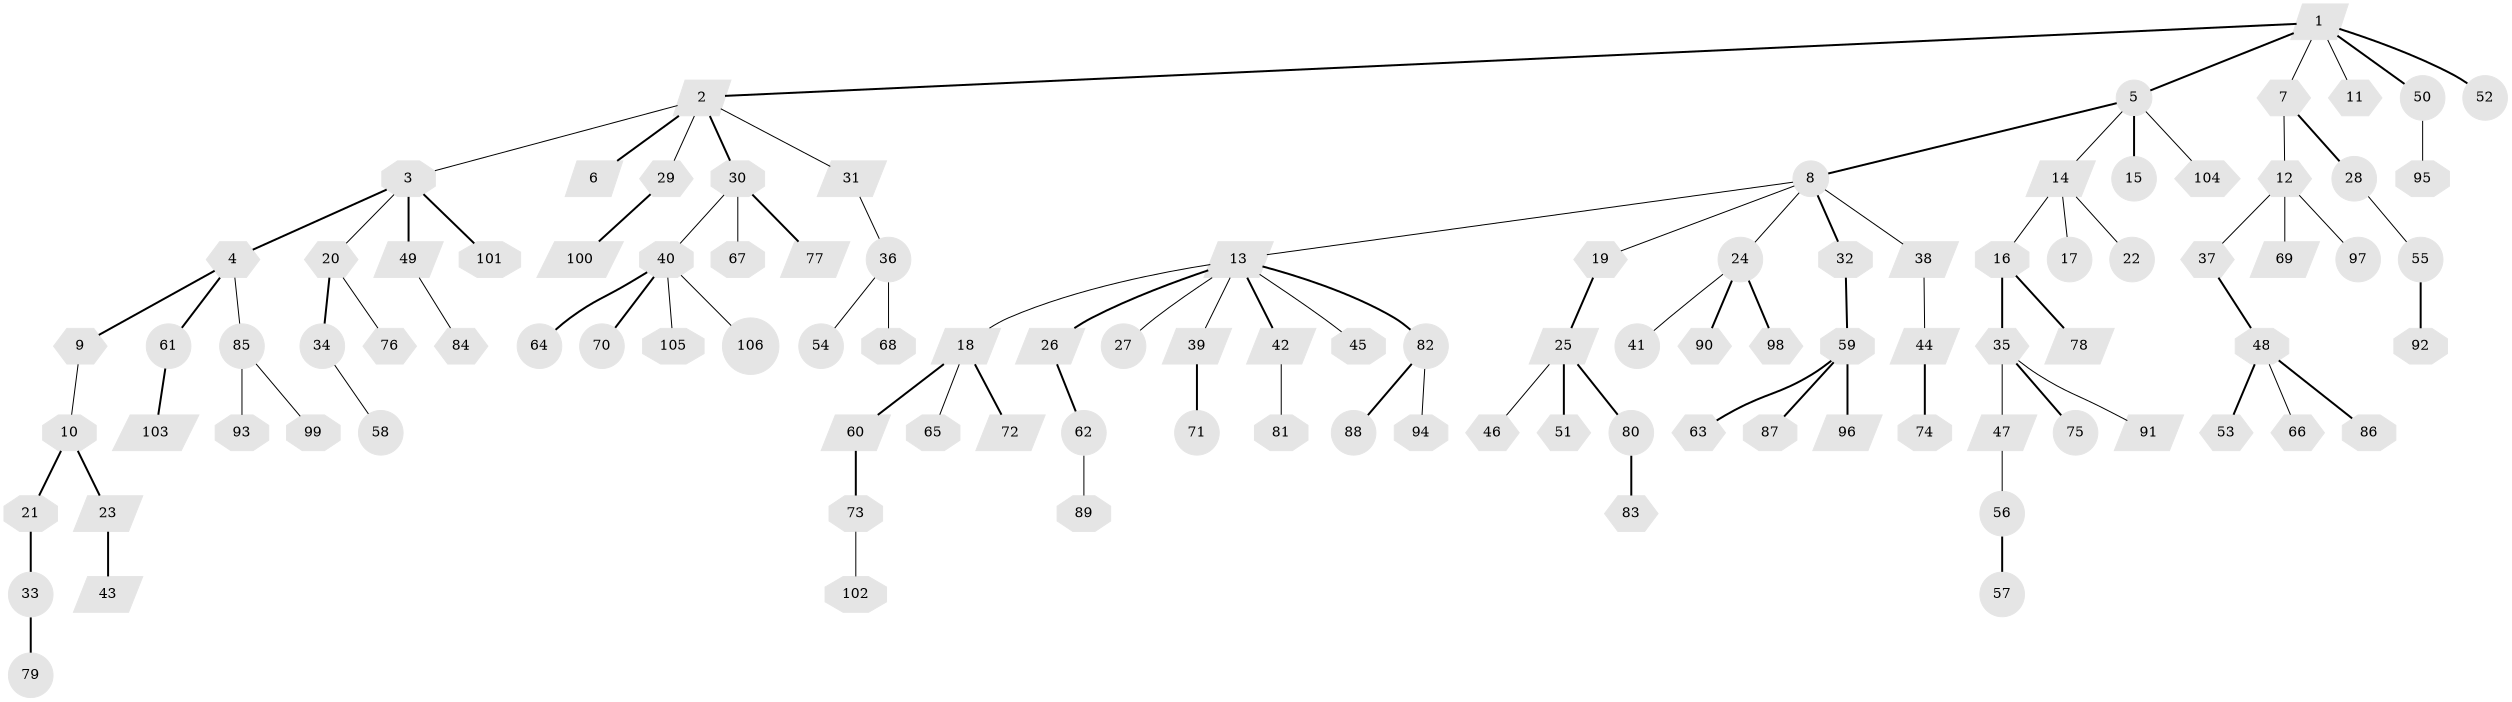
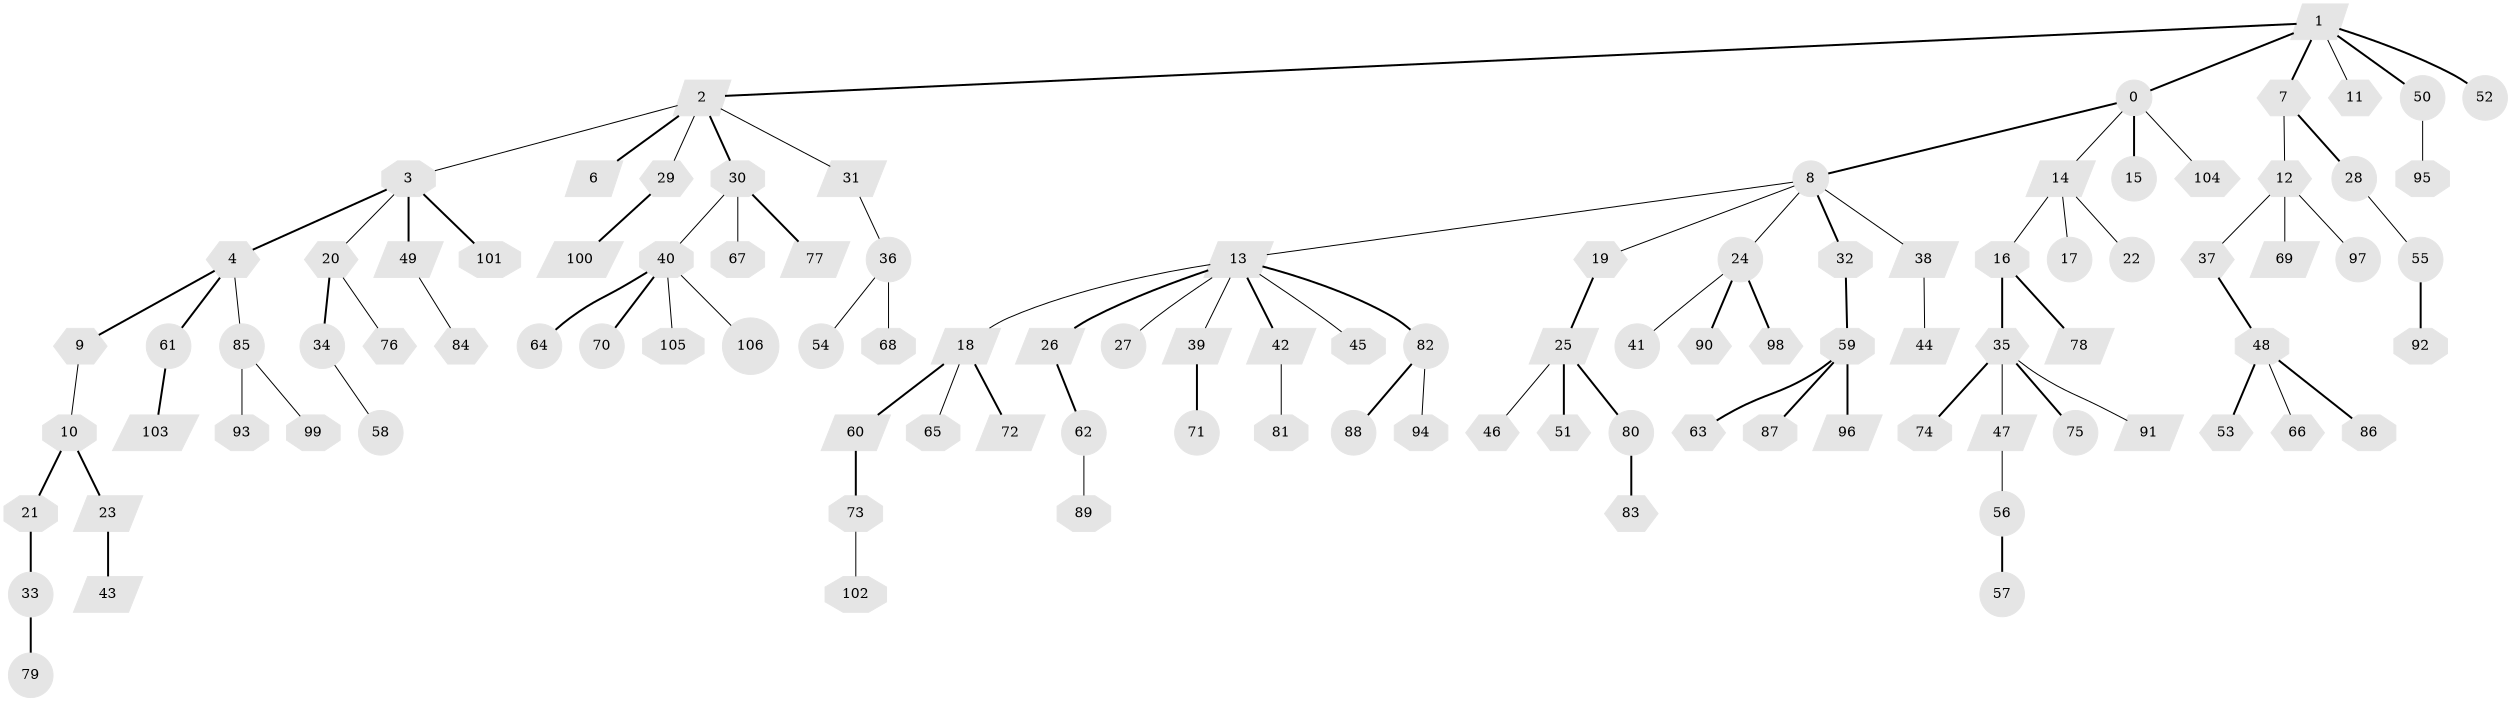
edge "1" -- "7": style solid -> bold
node "5": label "5" -> "0"
edge "44" -- "74": now "35" -- "74"
